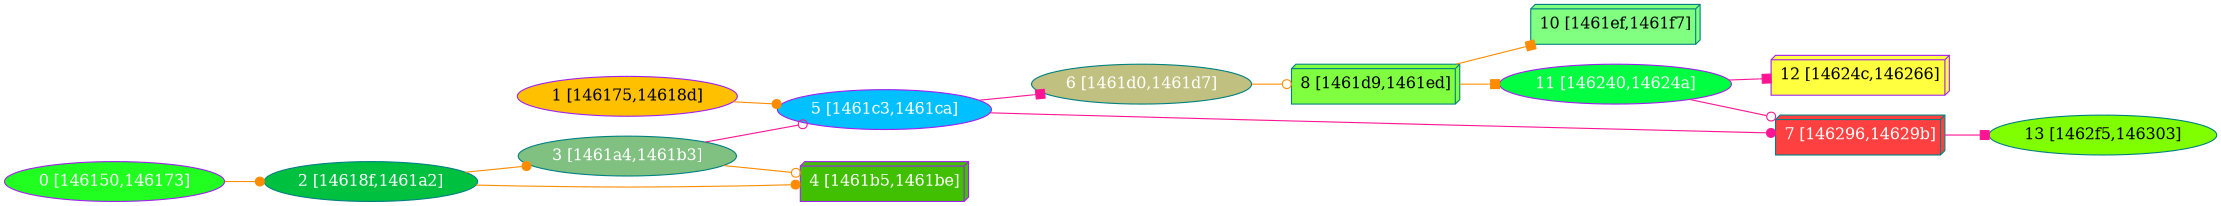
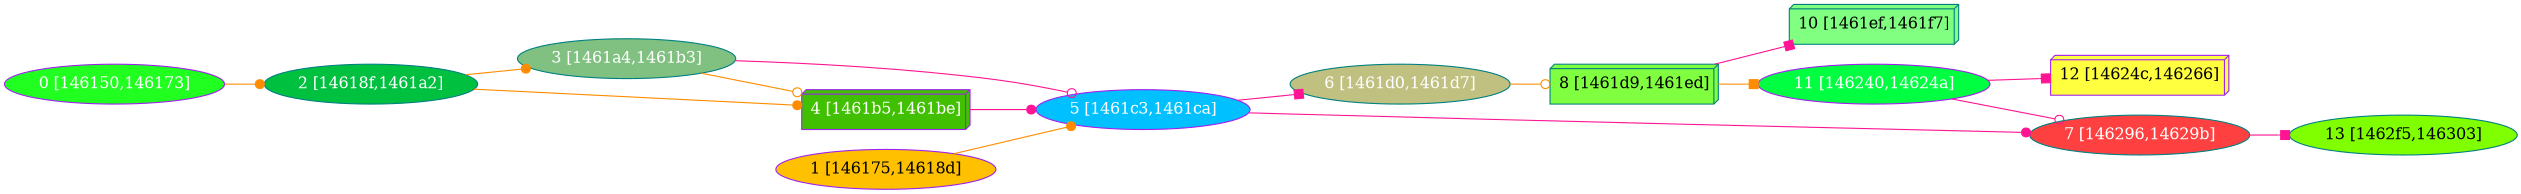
edge "8 [1461d9,1461ed]" -> "10 [1461ef,1461f7]": color darkorange -> deeppink
edge "4 [1461b5,1461be]" -> "5 [1461c3,1461ca]": added
node "7 [146296,14629b]": shape box3d -> ellipse
